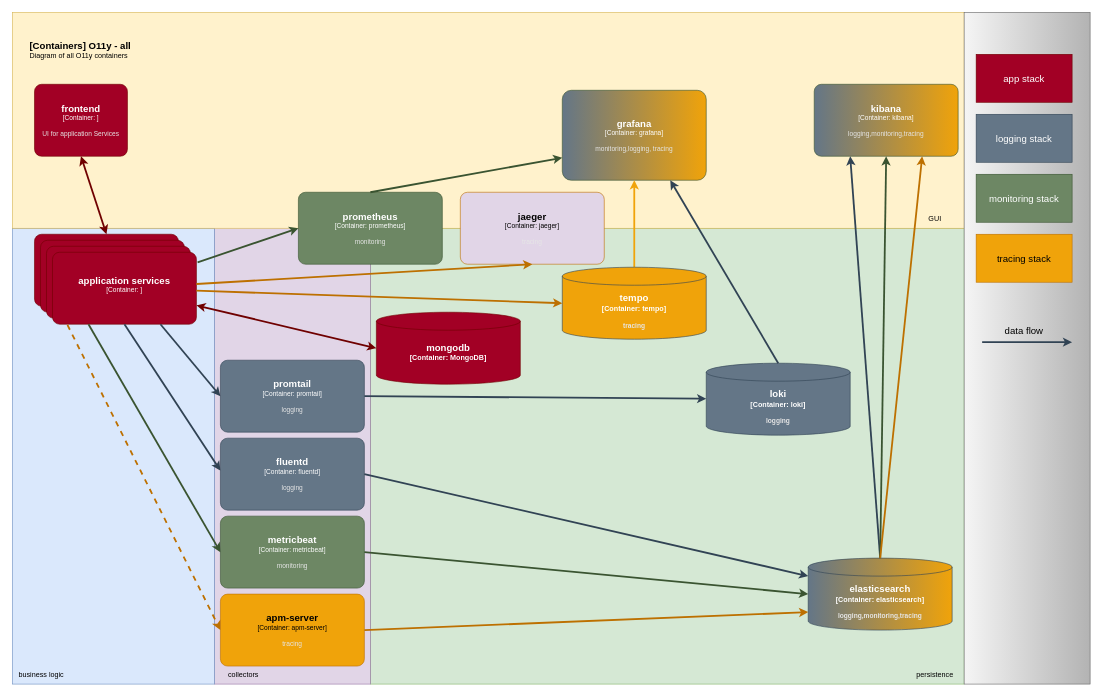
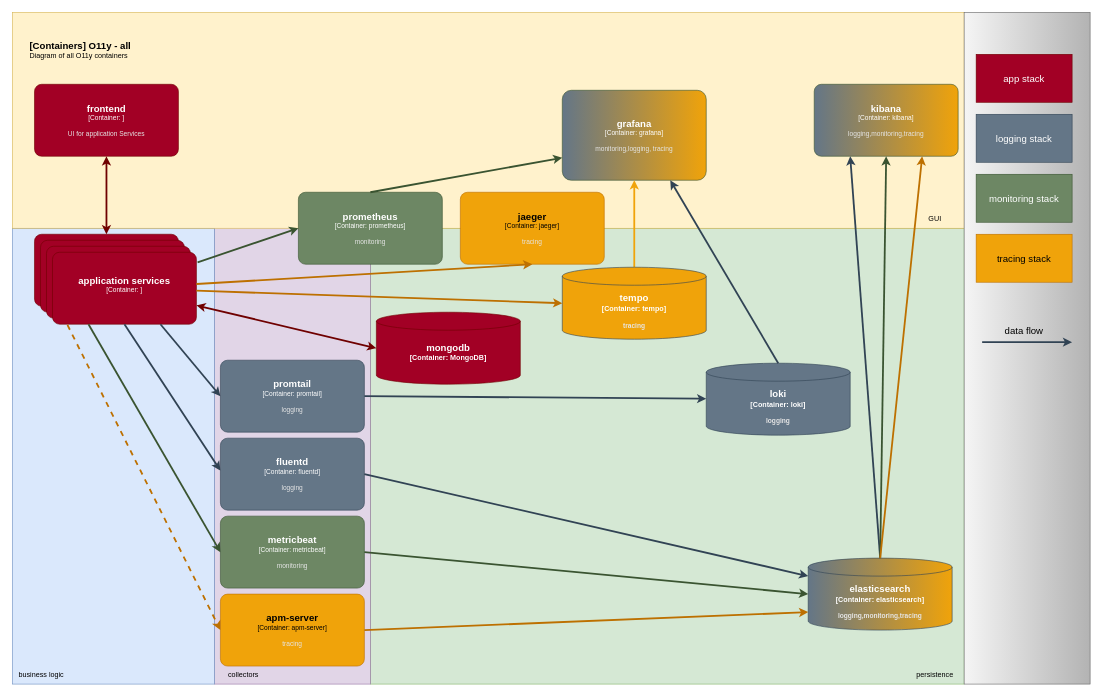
node "frontend [Container: ] UI for application Services": size 93x72 -> 144x72
node "jaeger [Container: jaeger] tracing": fillcolor #e1d5e7 -> #f0a30a
